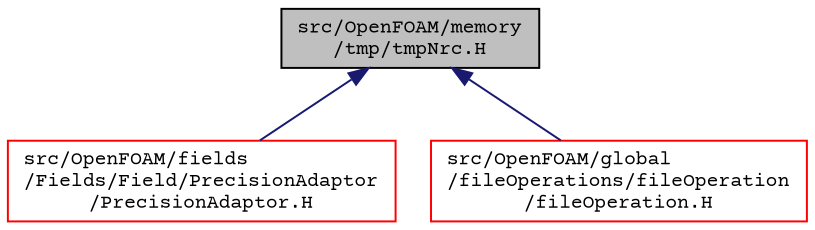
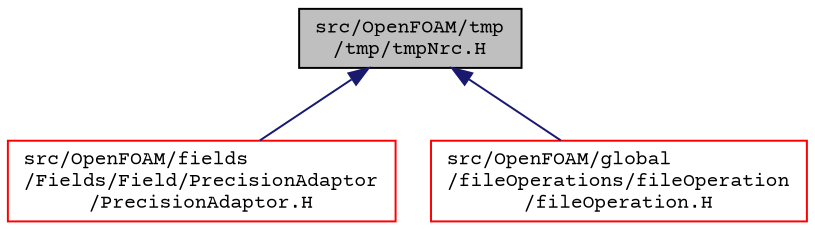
node "src/OpenFOAM/memory /tmp/tmpNrc.H": label "src/OpenFOAM/memory /tmp/tmpNrc.H" -> "src/OpenFOAM/tmp /tmp/tmpNrc.H"
